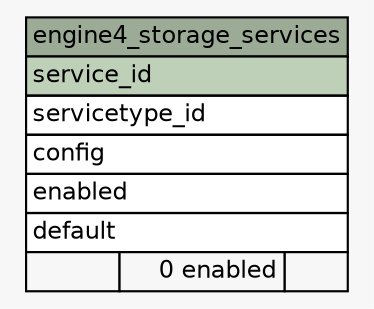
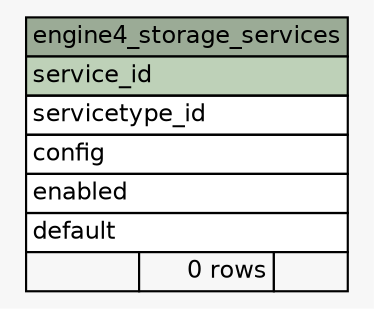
node "engine4_storage_services": text "0 enabled" -> "0 rows"
